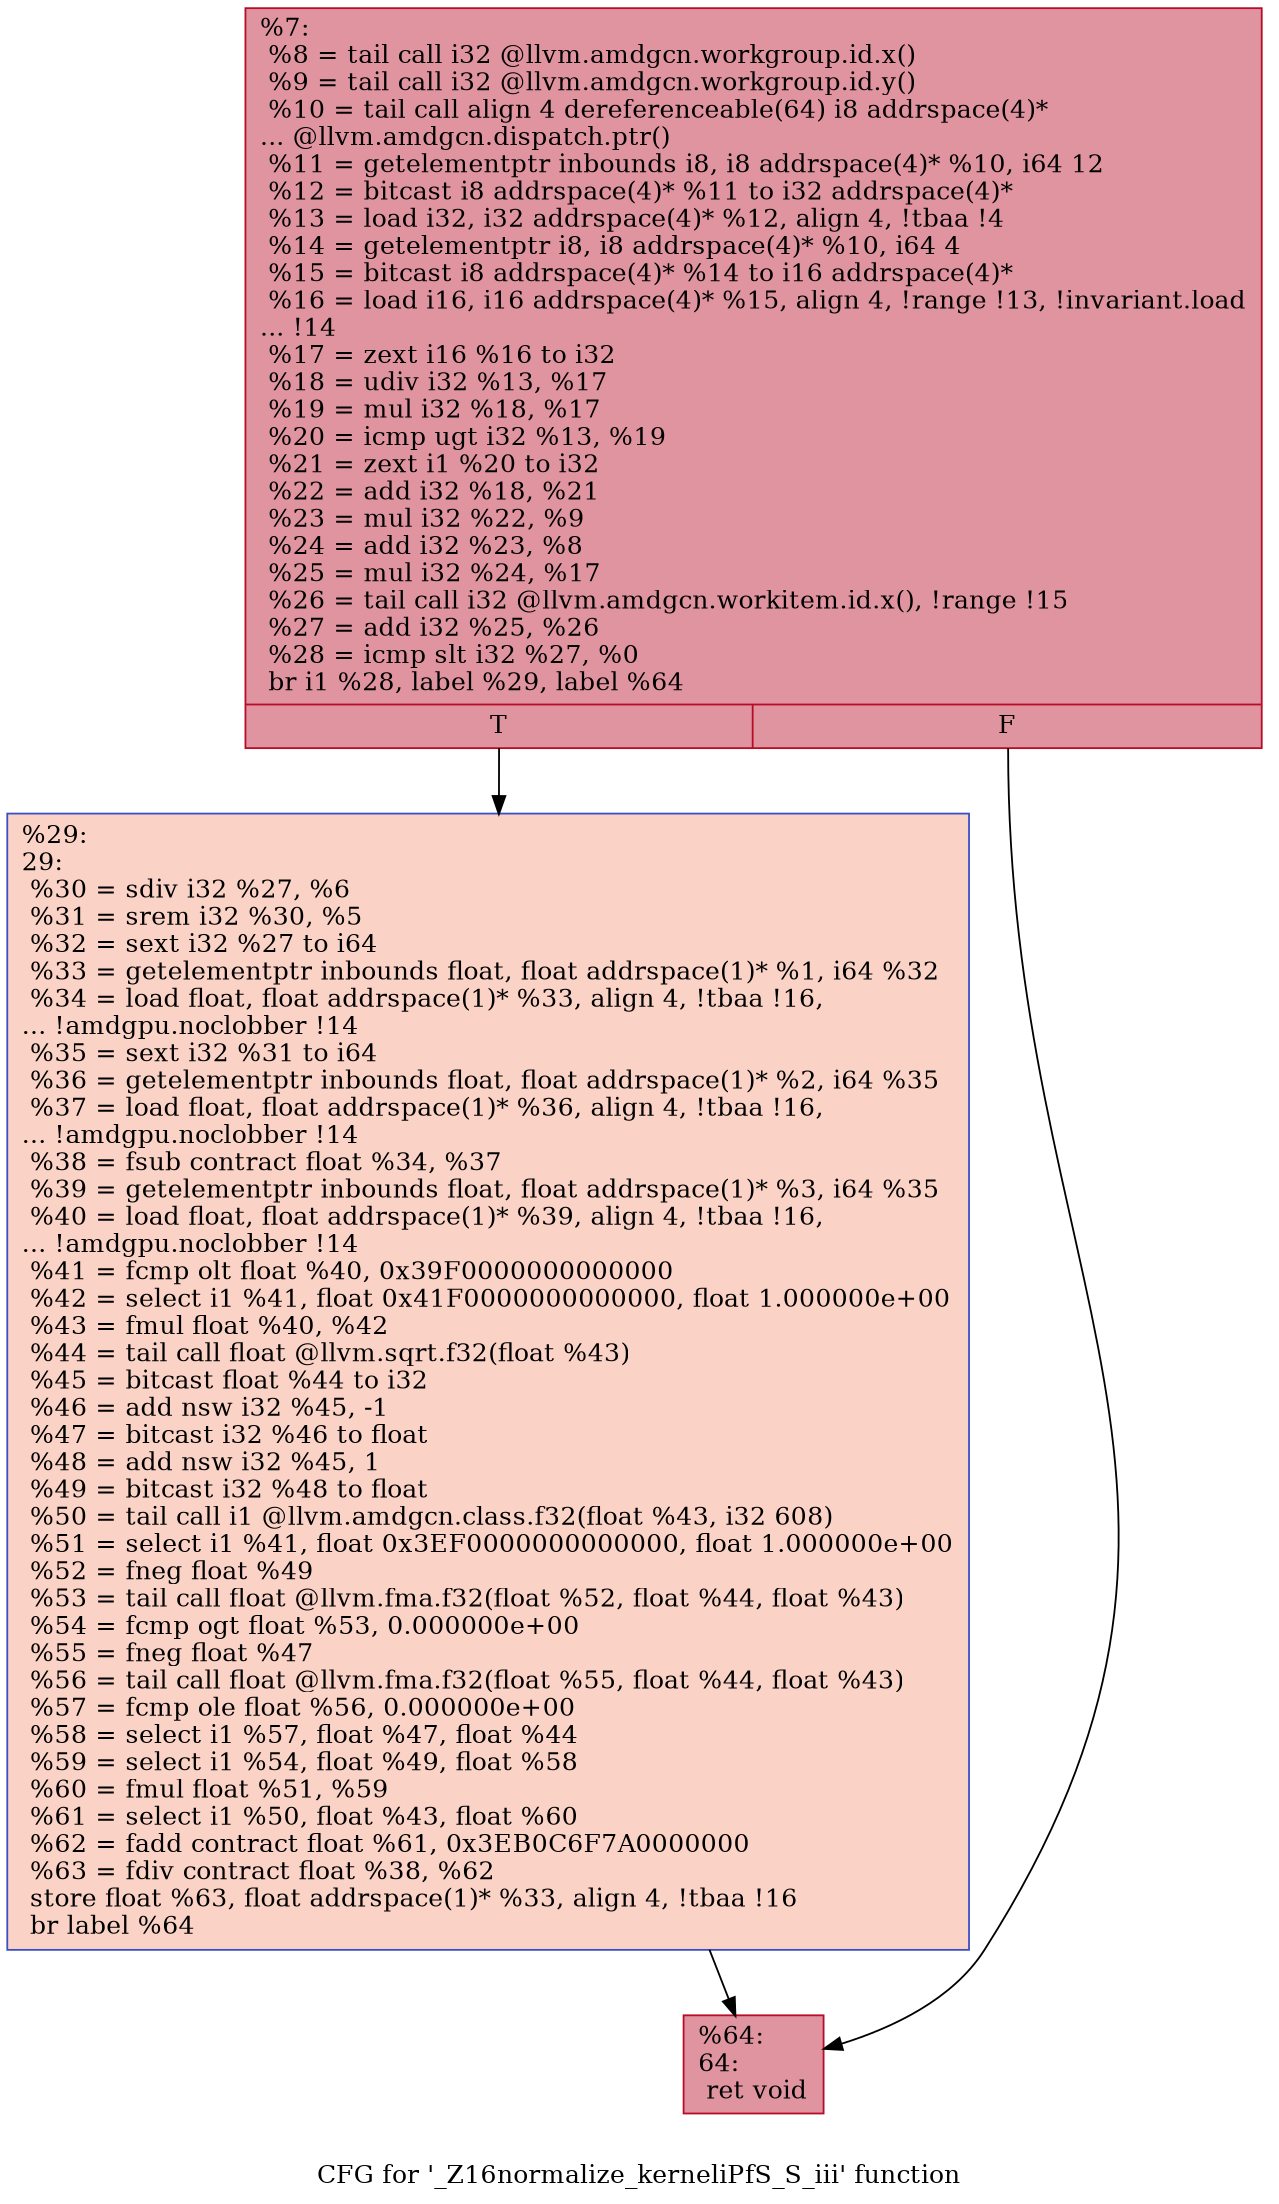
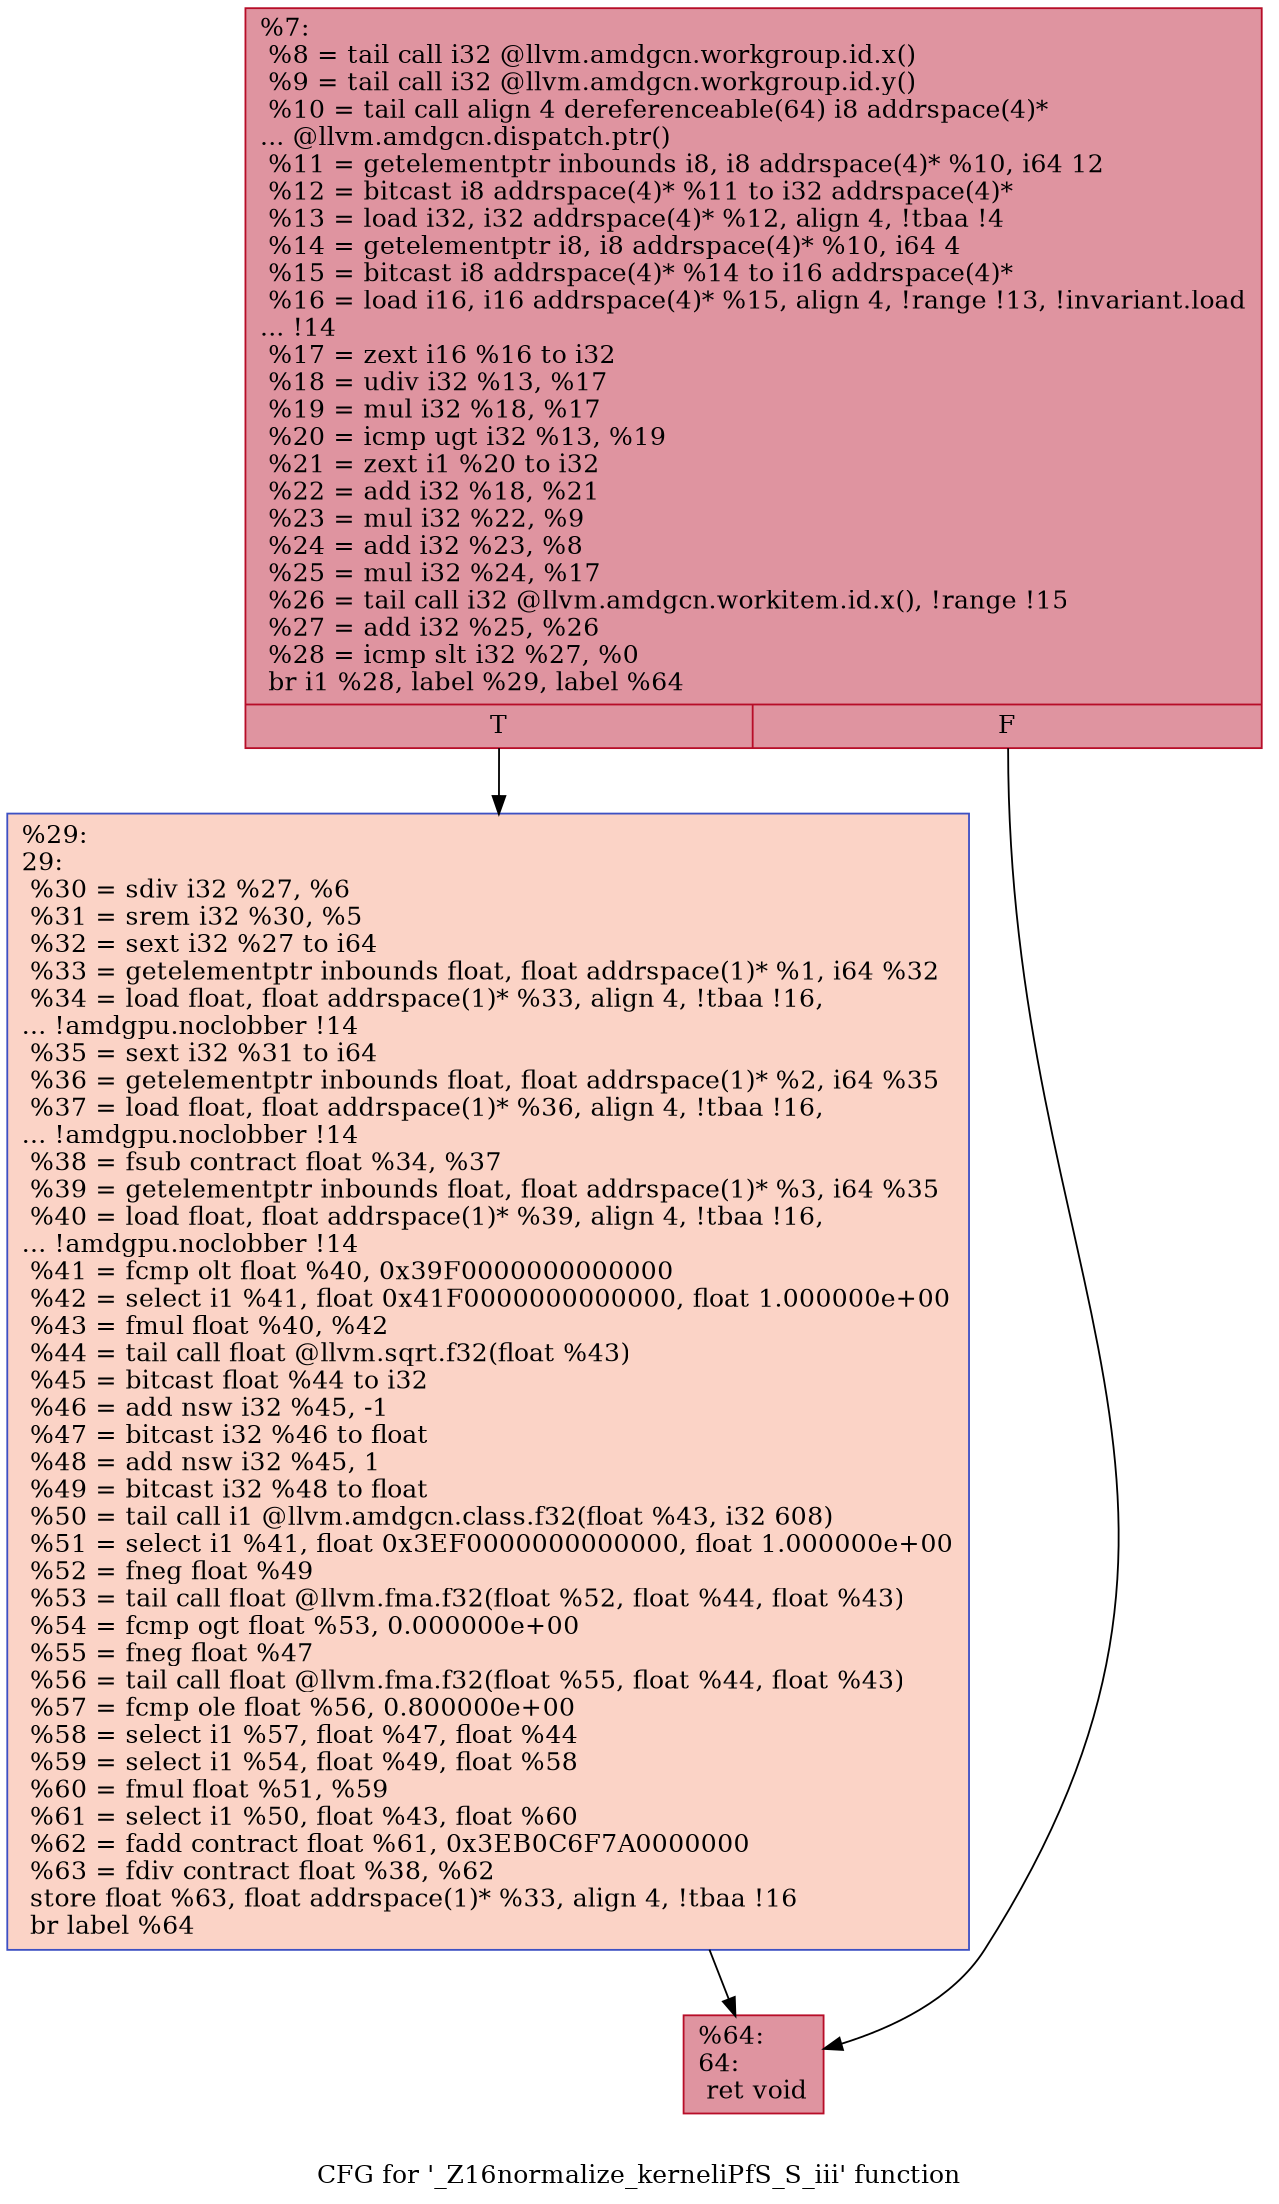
node "%29:": text "%57 = fcmp ole float %56, 0.000000e+00" -> "%57 = fcmp ole float %56, 0.800000e+00"
